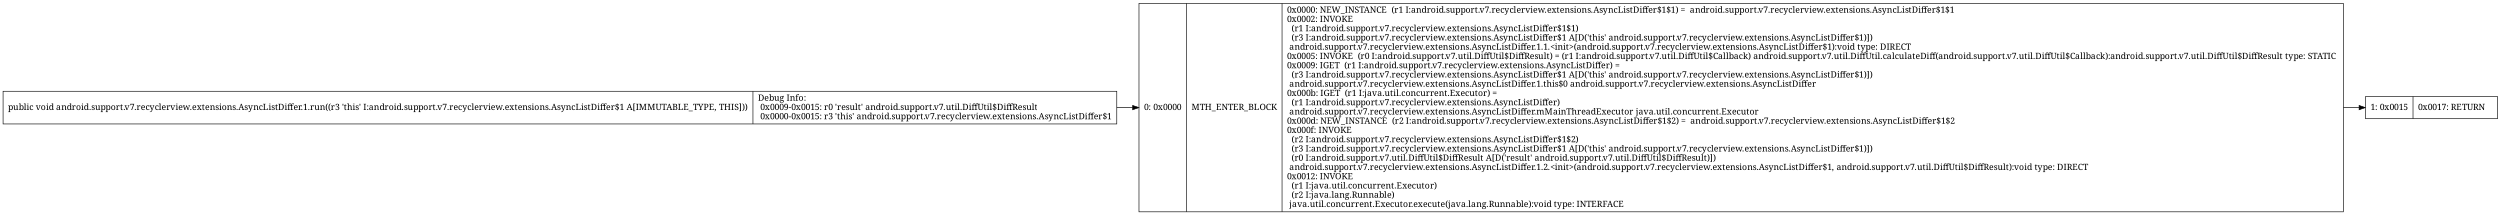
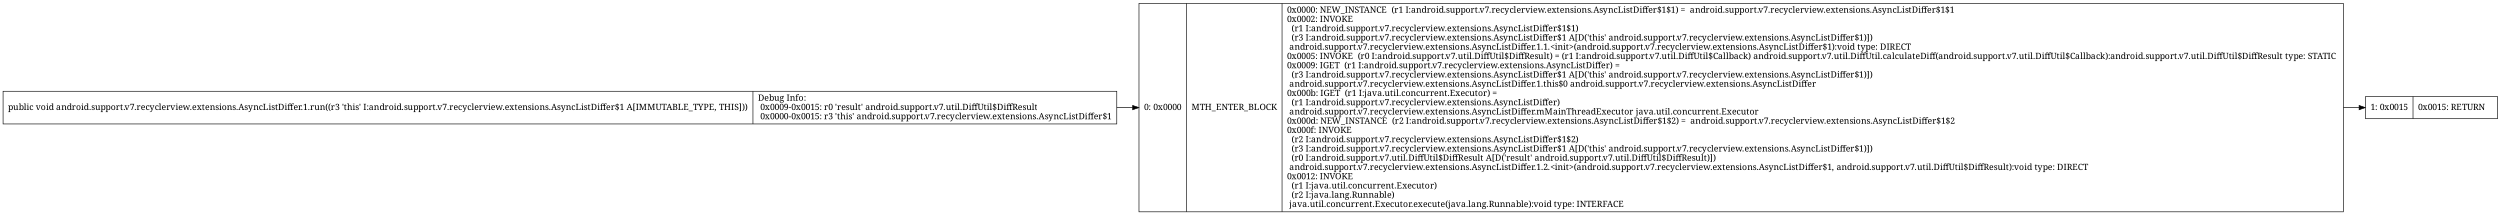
node "1: 0x0015": text "0x0017: RETURN" -> "0x0015: RETURN"
